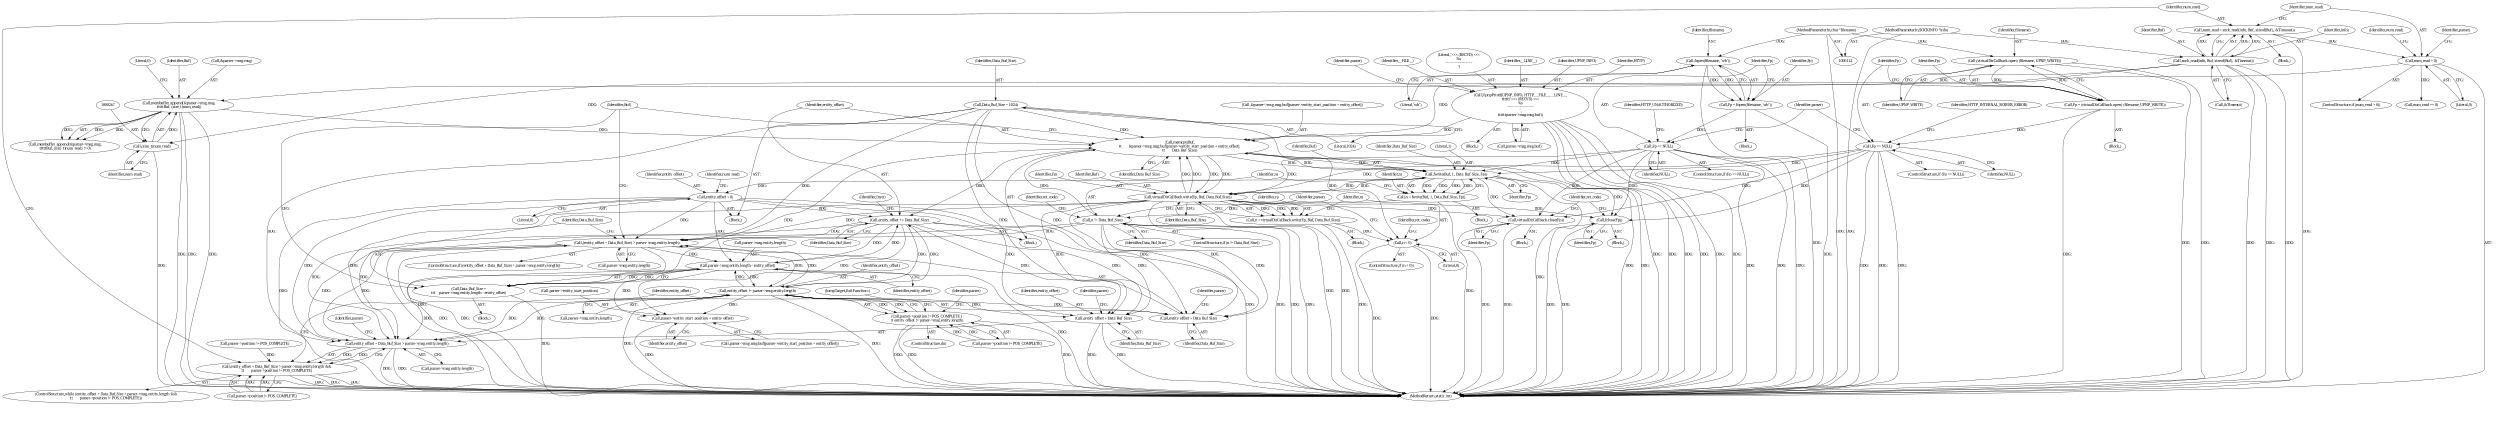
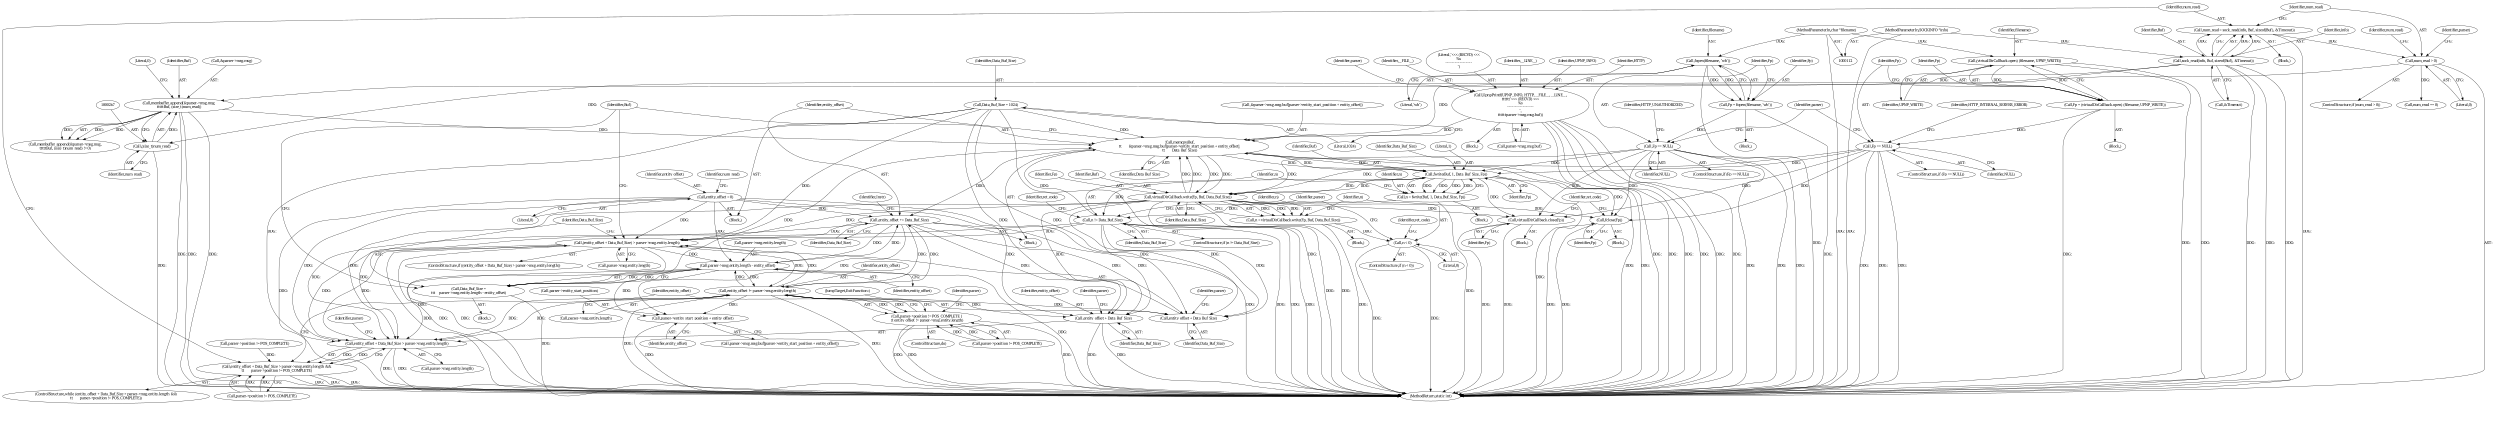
edge "(Call,Data_Buf_Size = 1024)" -> "(Call,n < 0)": now "(Call,Data_Buf_Size = 1024)" -> "(MethodReturn,static int)"
edge "(Call,fwrite(Buf, 1, Data_Buf_Size, Fp))" -> "(Call,entity_offset = 0)": now "(Call,fwrite(Buf, 1, Data_Buf_Size, Fp))" -> "(Call,n != Data_Buf_Size)"
